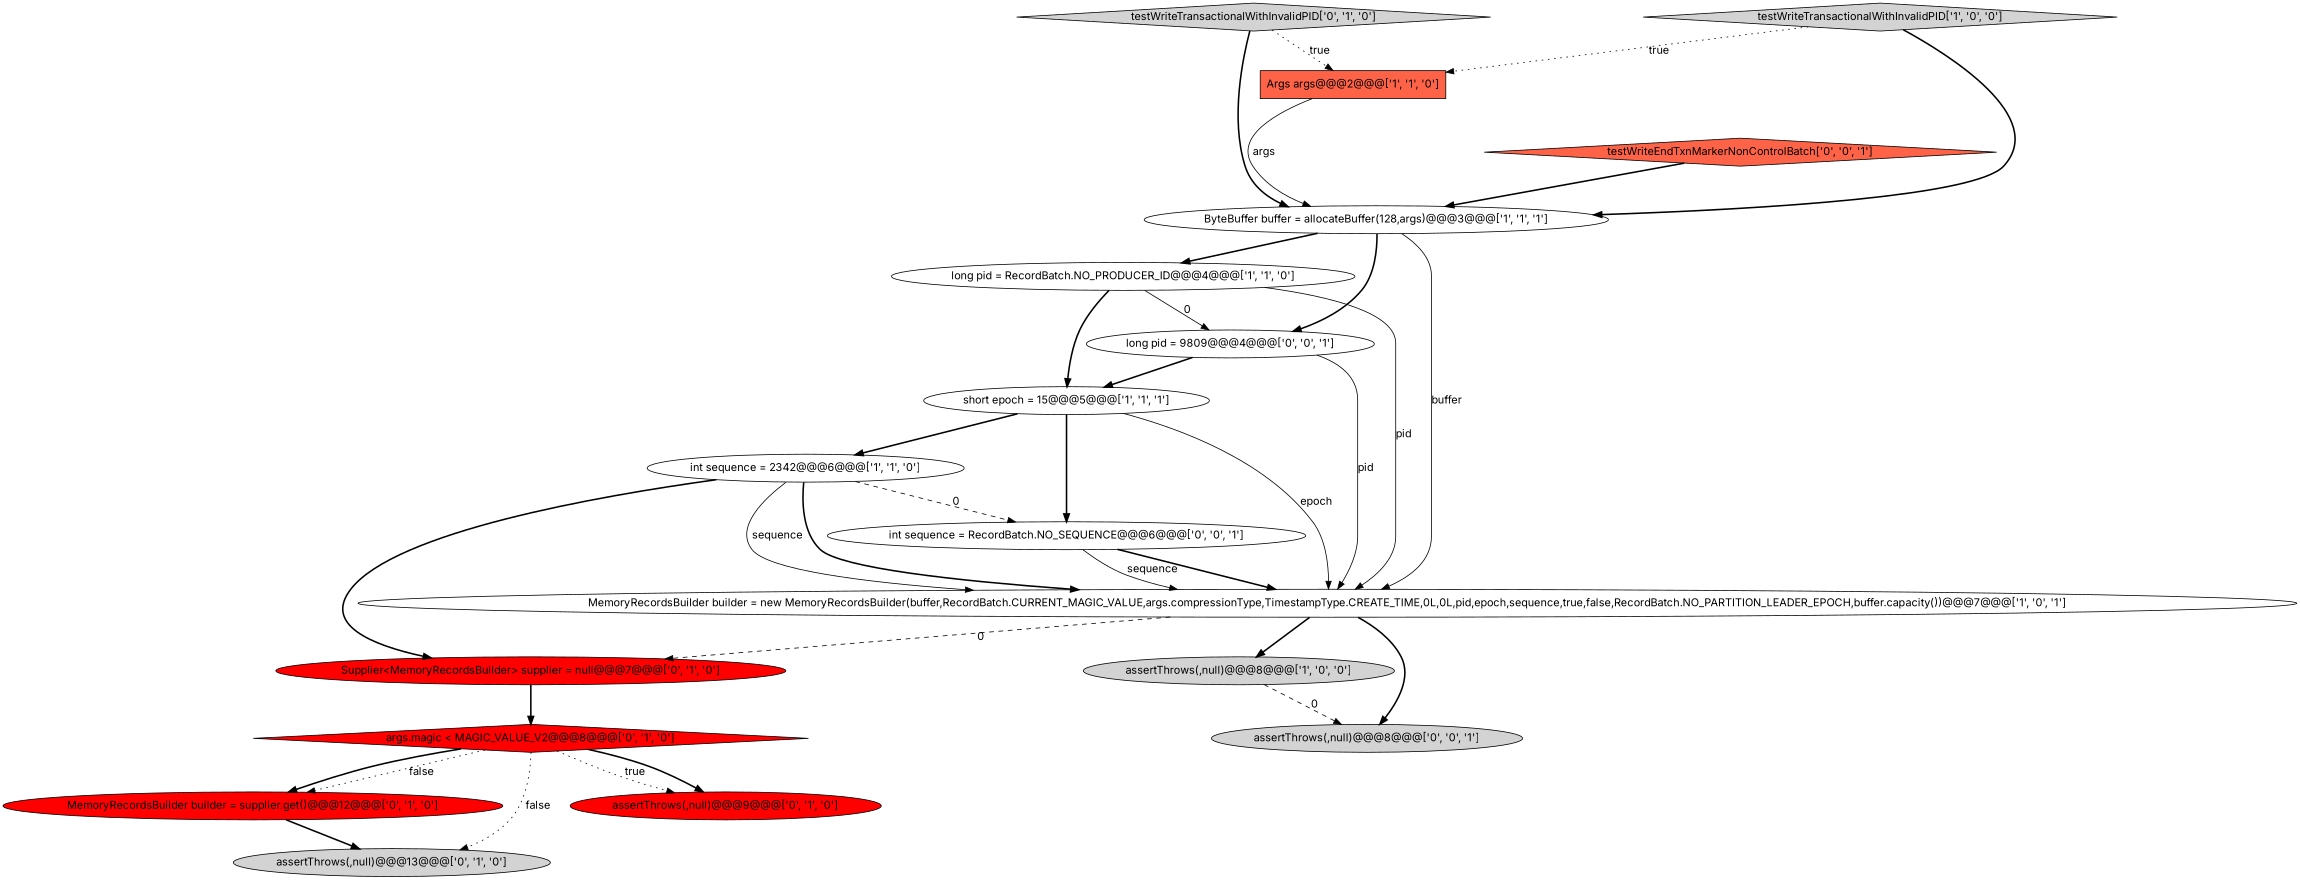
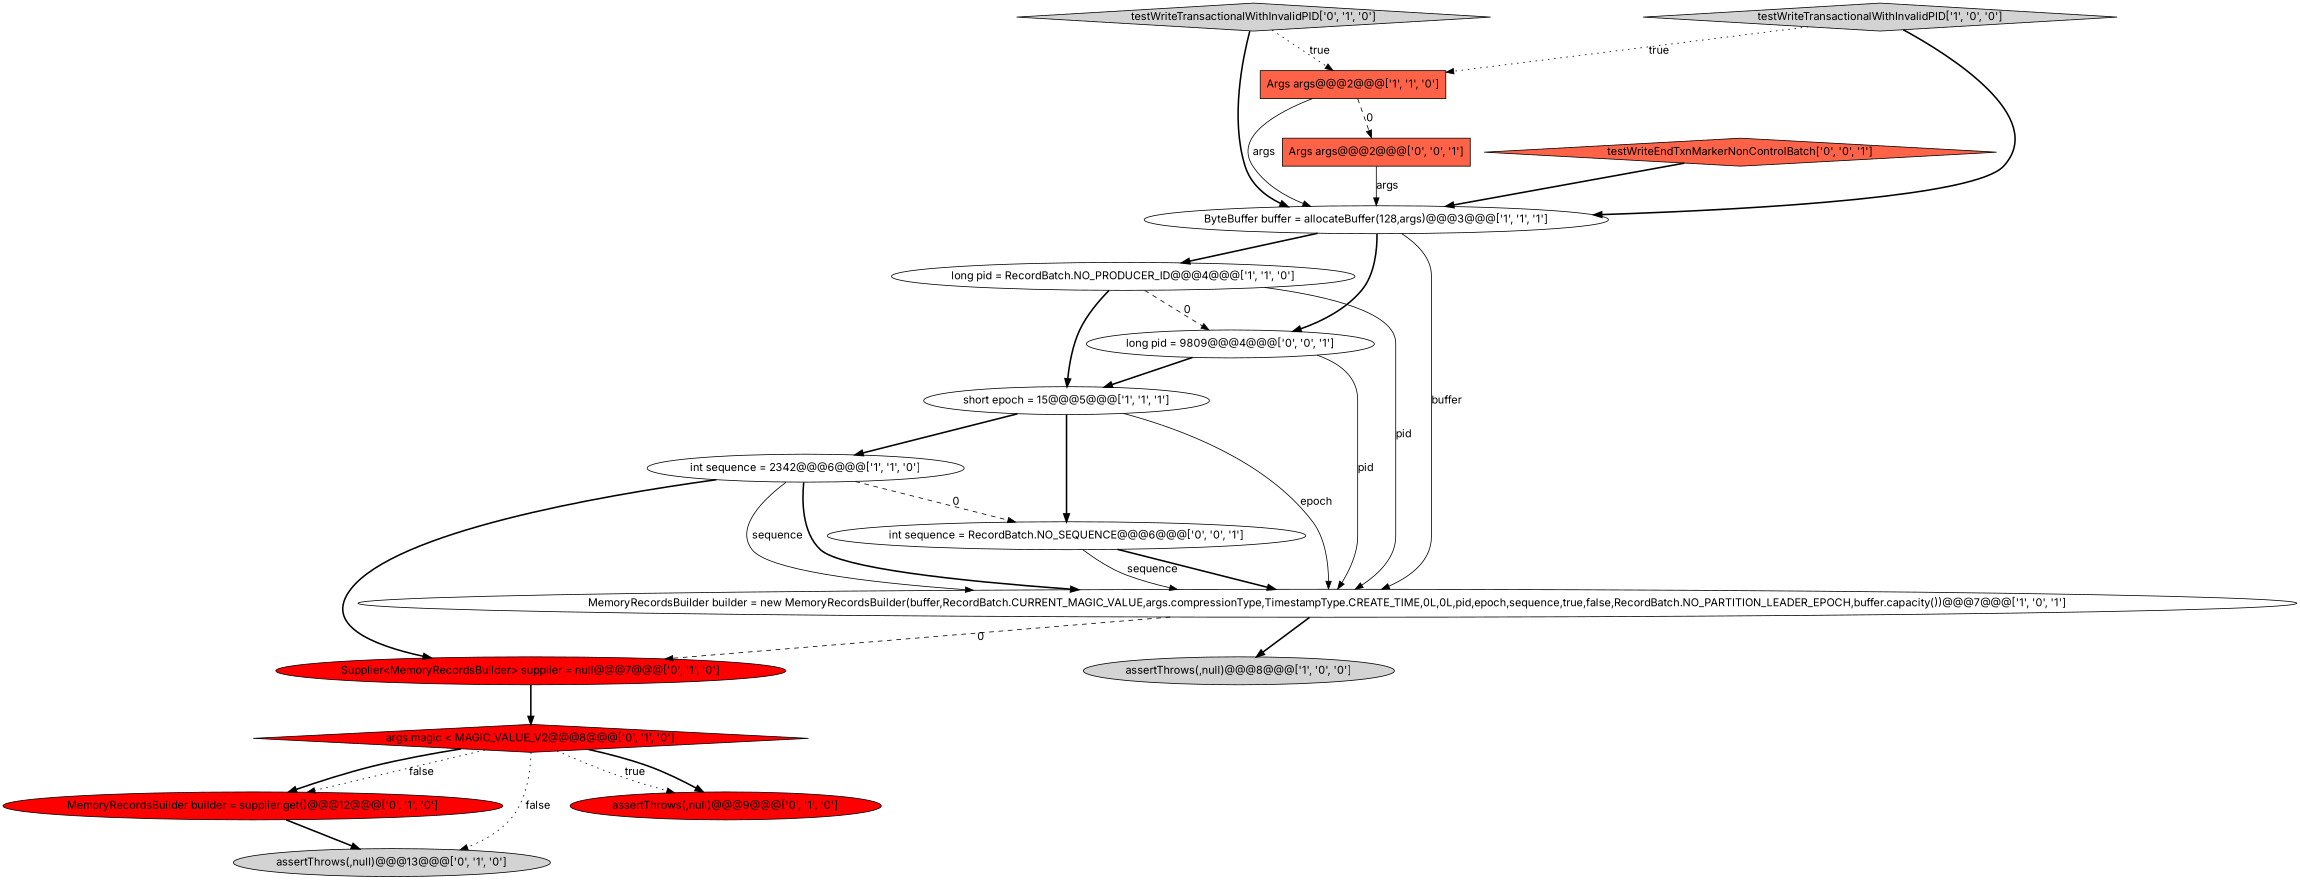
node "Args args@@@2@@@['0', '0', '1']": added
edge "long pid = RecordBatch.NO_PRODUCER_ID@@@4@@@['1', '1', '0']" -> "long pid = 9809@@@4@@@['0', '0', '1']": style solid -> dashed
node "assertThrows(,null)@@@8@@@['0', '0', '1']": removed
